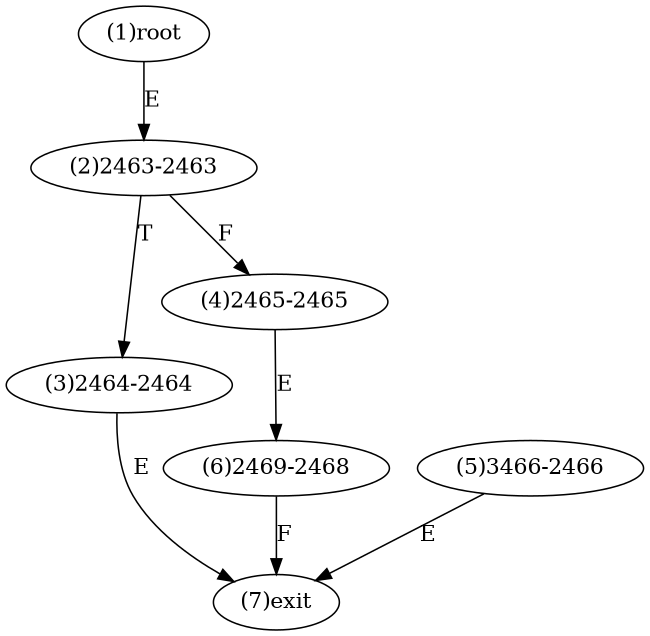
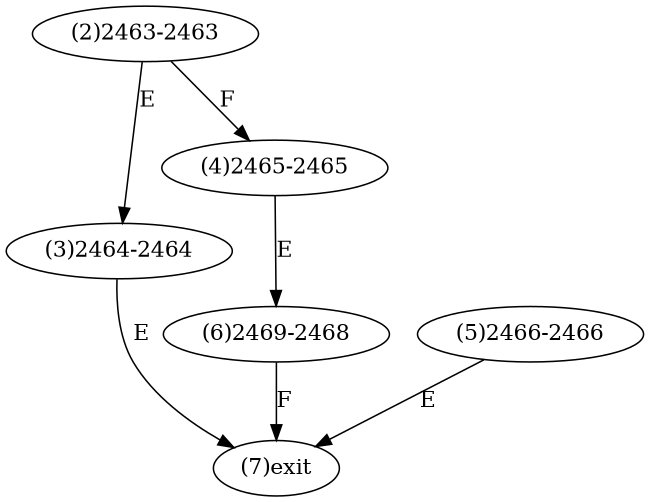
node "(1)root": removed
edge "(2)2463-2463" -> "(3)2464-2464": label "T" -> "E"
node "(5)3466-2466": label "(5)3466-2466" -> "(5)2466-2466"
